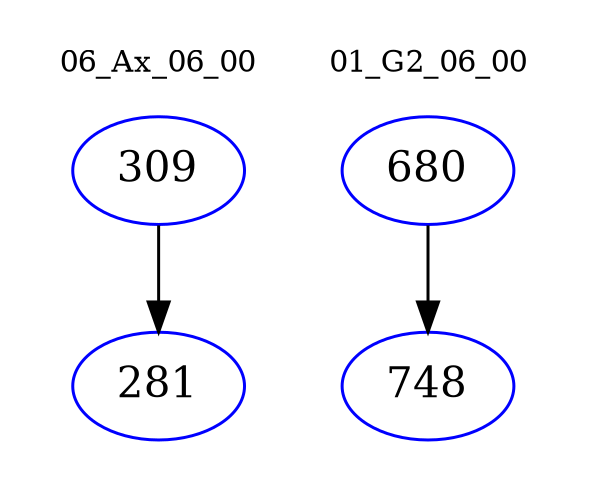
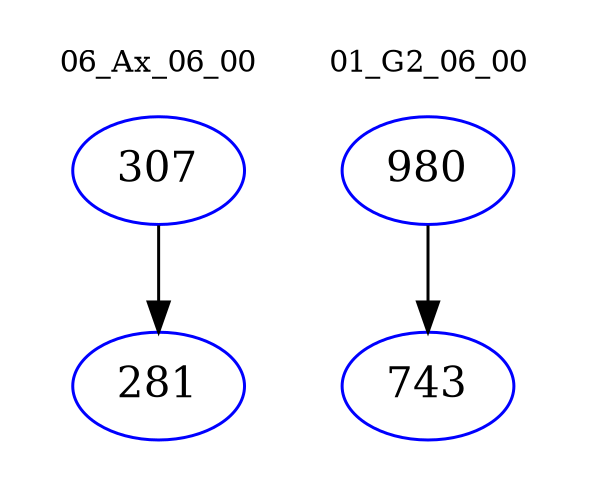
node "309": label "309" -> "307"
node "680": label "680" -> "980"
node "748": label "748" -> "743"
